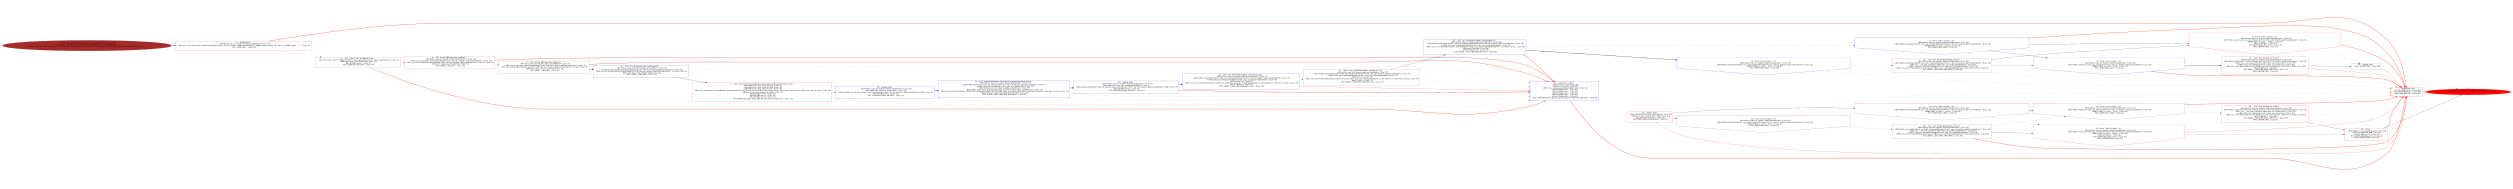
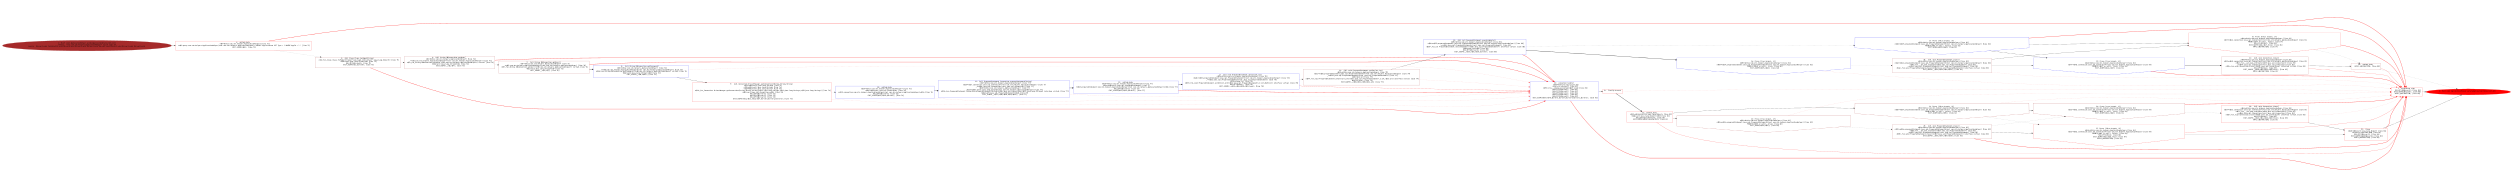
node "31:  Finally branch": added
